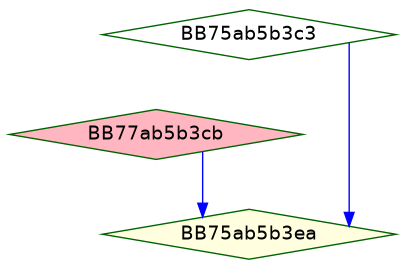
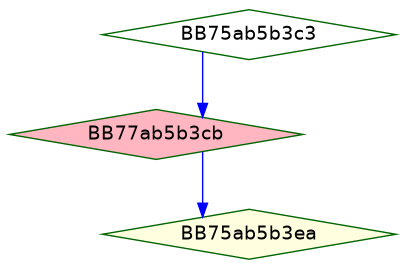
edge "BB75ab5b3c3" -> "BB75ab5b3ea": now "BB75ab5b3c3" -> "BB77ab5b3cb"
